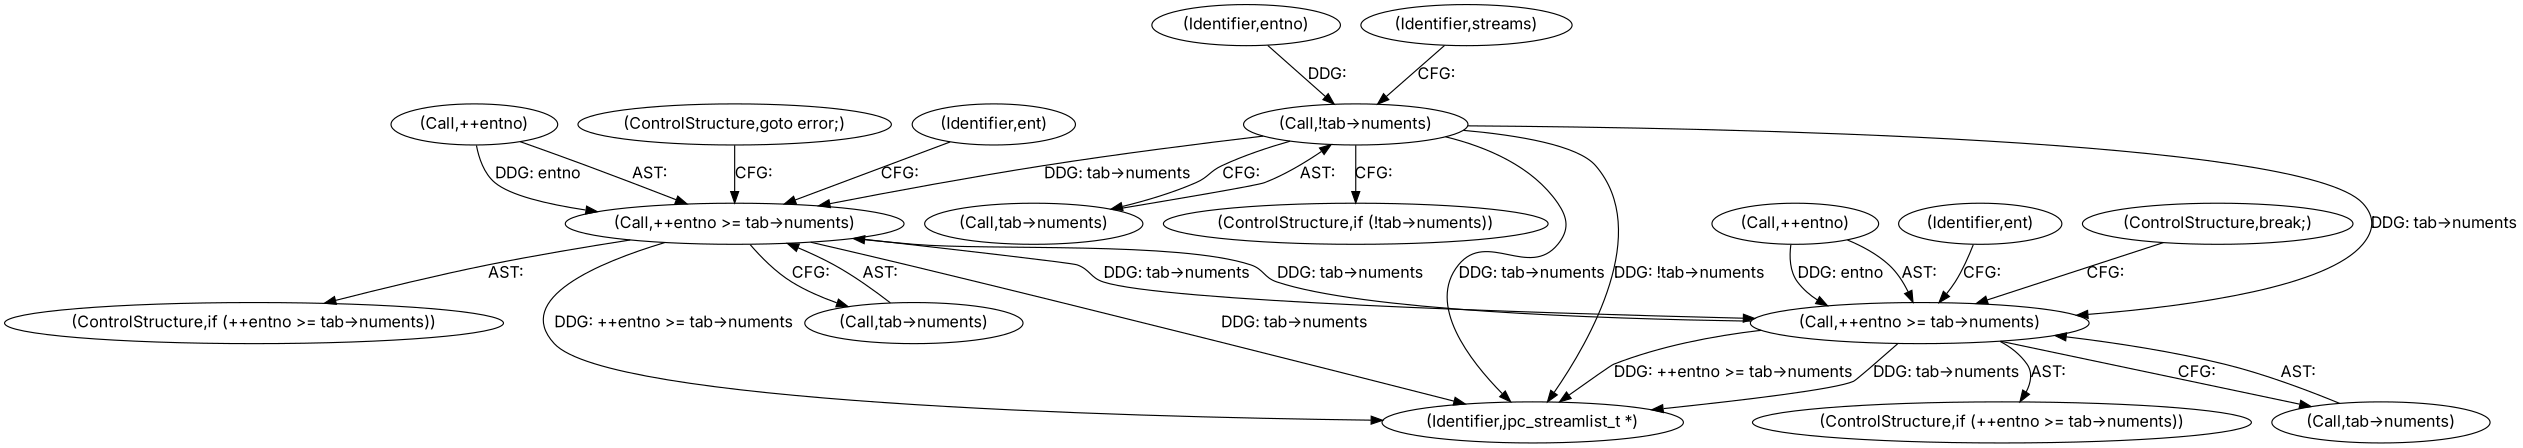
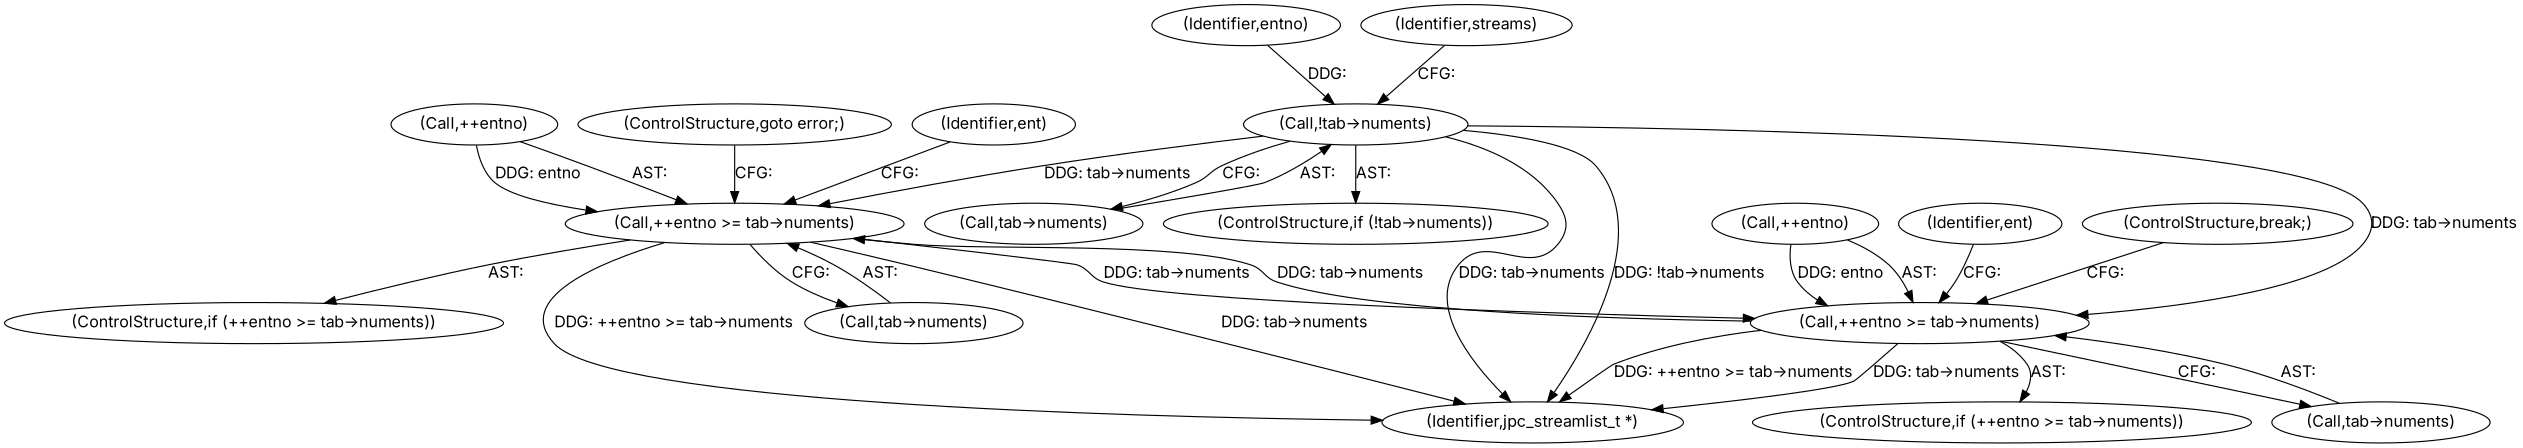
edge "(Call,!tab->numents)" -> "(ControlStructure,if (!tab->numents))": label "CFG: " -> "AST: "
